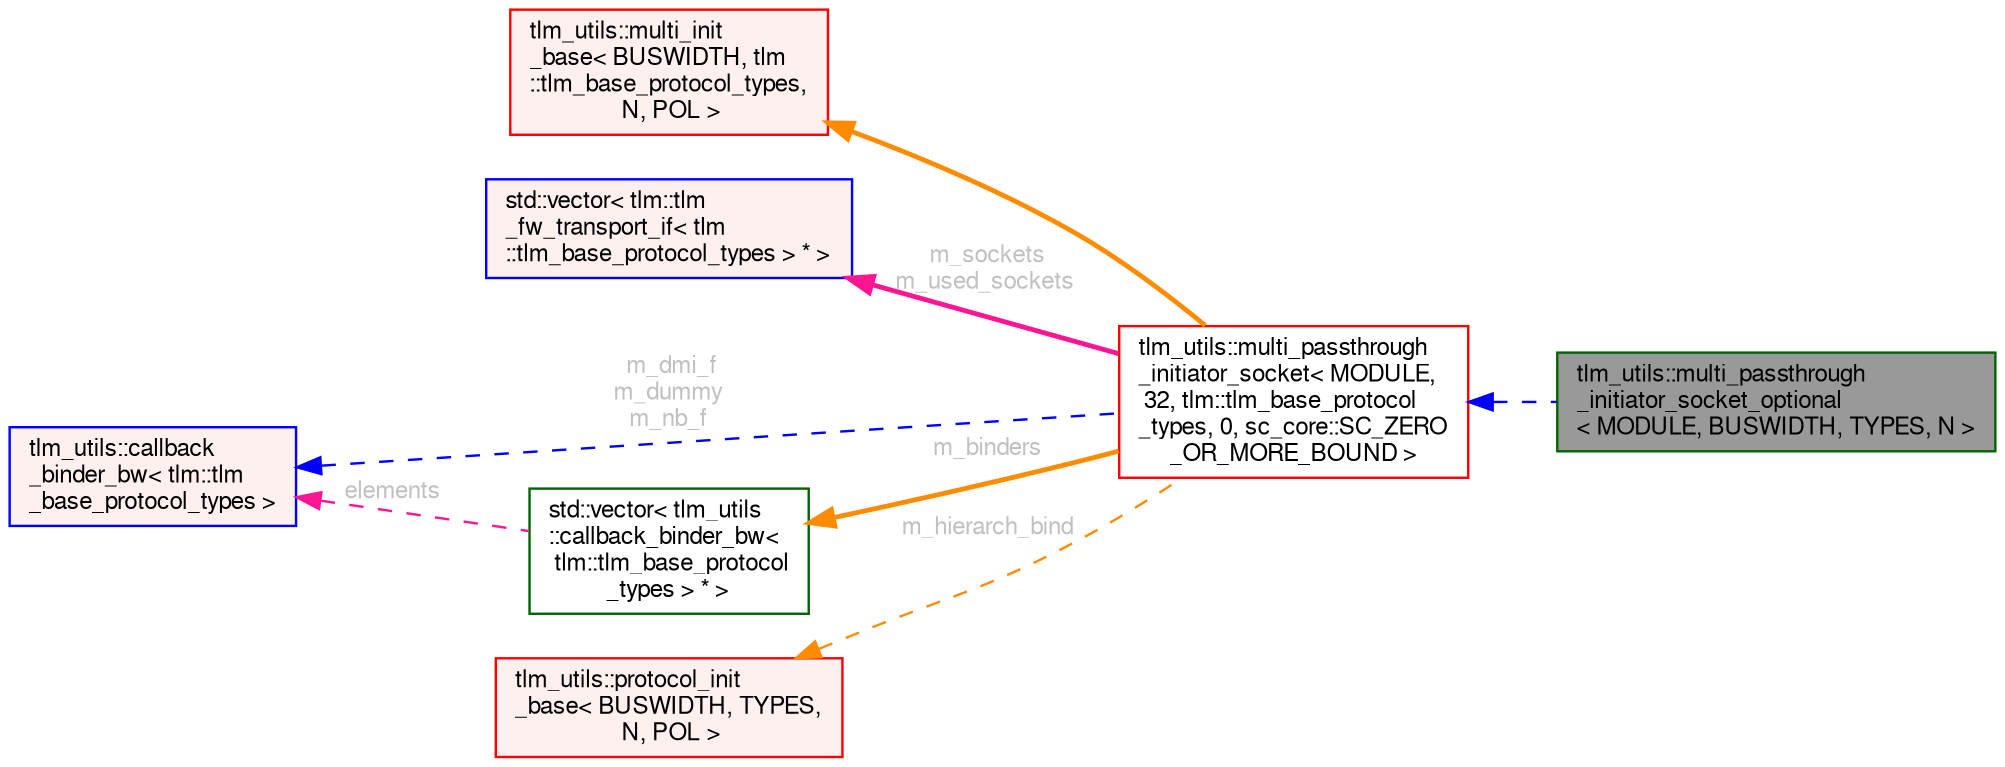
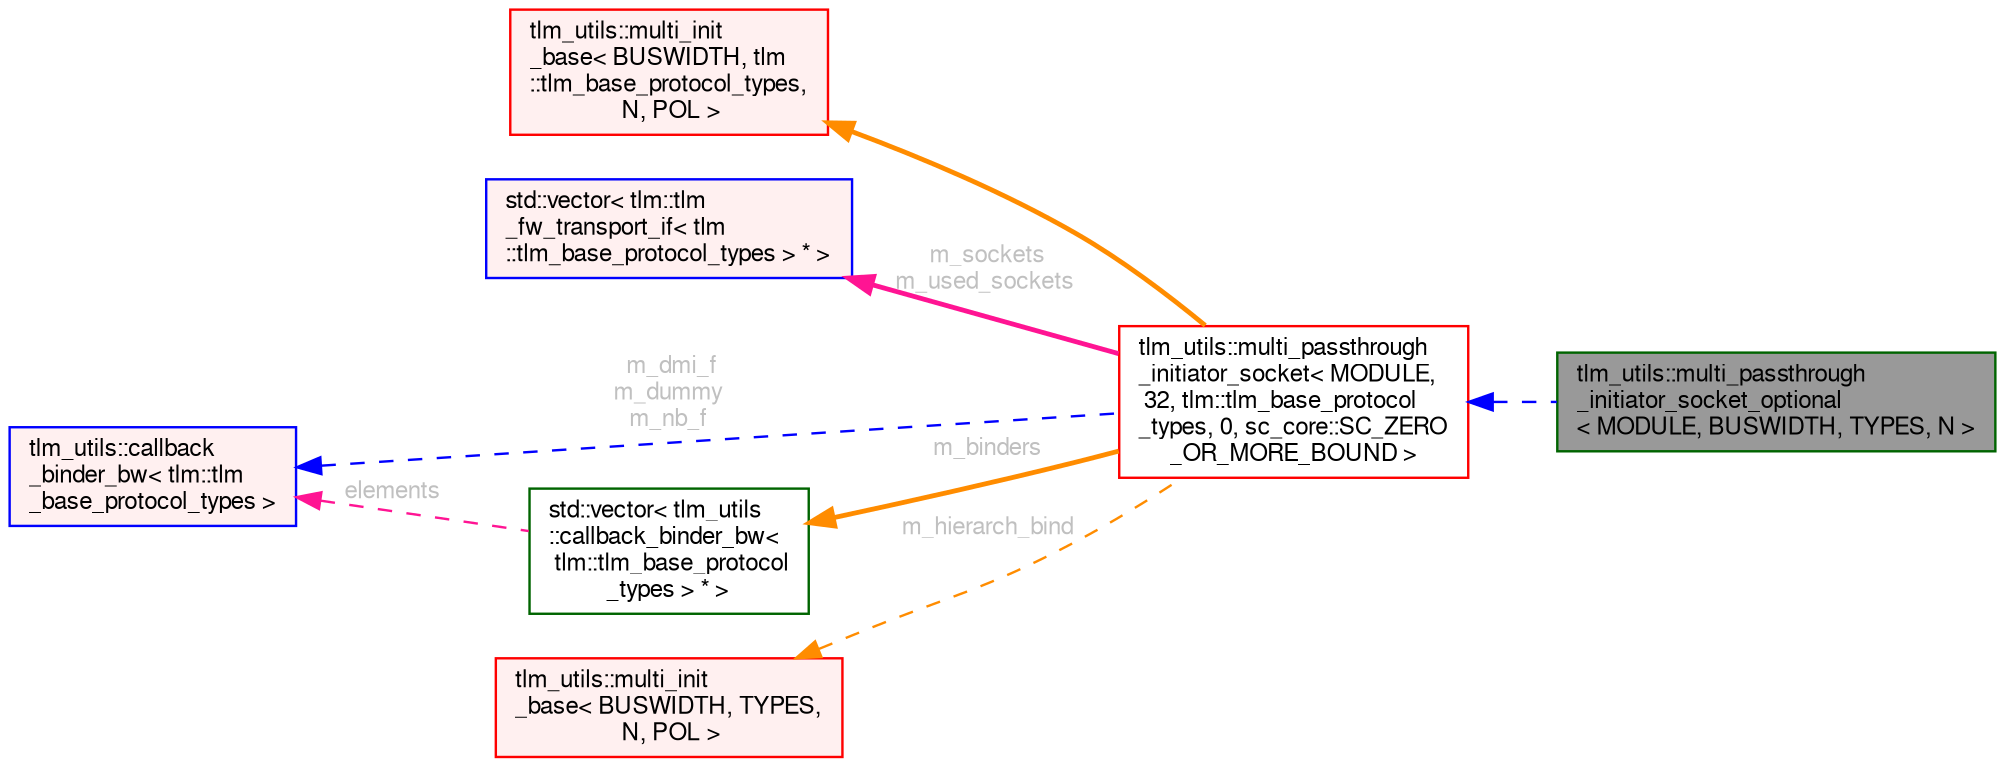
node "tlm_utils::protocol_init _base< BUSWIDTH, TYPES, N, POL >": label "tlm_utils::protocol_init _base< BUSWIDTH, TYPES, N, POL >" -> "tlm_utils::multi_init _base< BUSWIDTH, TYPES, N, POL >"
